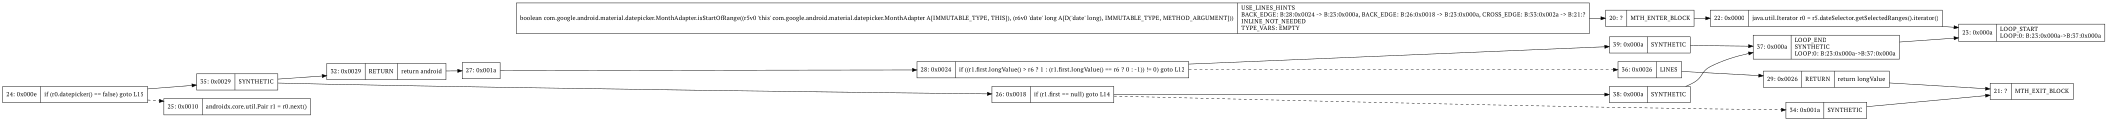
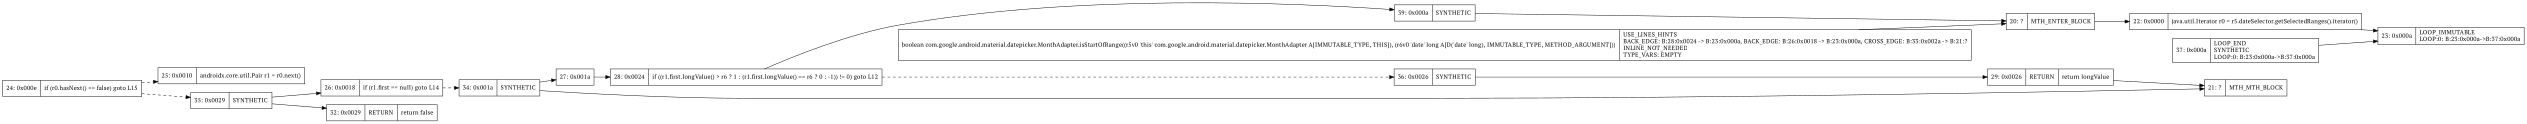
node "23: 0x000a": text "LOOP_START" -> "LOOP_IMMUTABLE"
edge "39: 0x000a" -> "37: 0x000a": now "39: 0x000a" -> "20: ?"
node "36: 0x0026": text "LINES" -> "SYNTHETIC"
node "32: 0x0029": text "return android" -> "return false"
edge "32: 0x0029" -> "27: 0x001a": now "34: 0x001a" -> "27: 0x001a"
edge "24: 0x000e" -> "35: 0x0029": style solid -> dashed
node "21: ?": text "MTH_EXIT_BLOCK" -> "MTH_MTH_BLOCK"
node "24: 0x000e": text "if (r0.datepicker() == false) goto L15" -> "if (r0.hasNext() == false) goto L15"
node "38: 0x000a": removed
